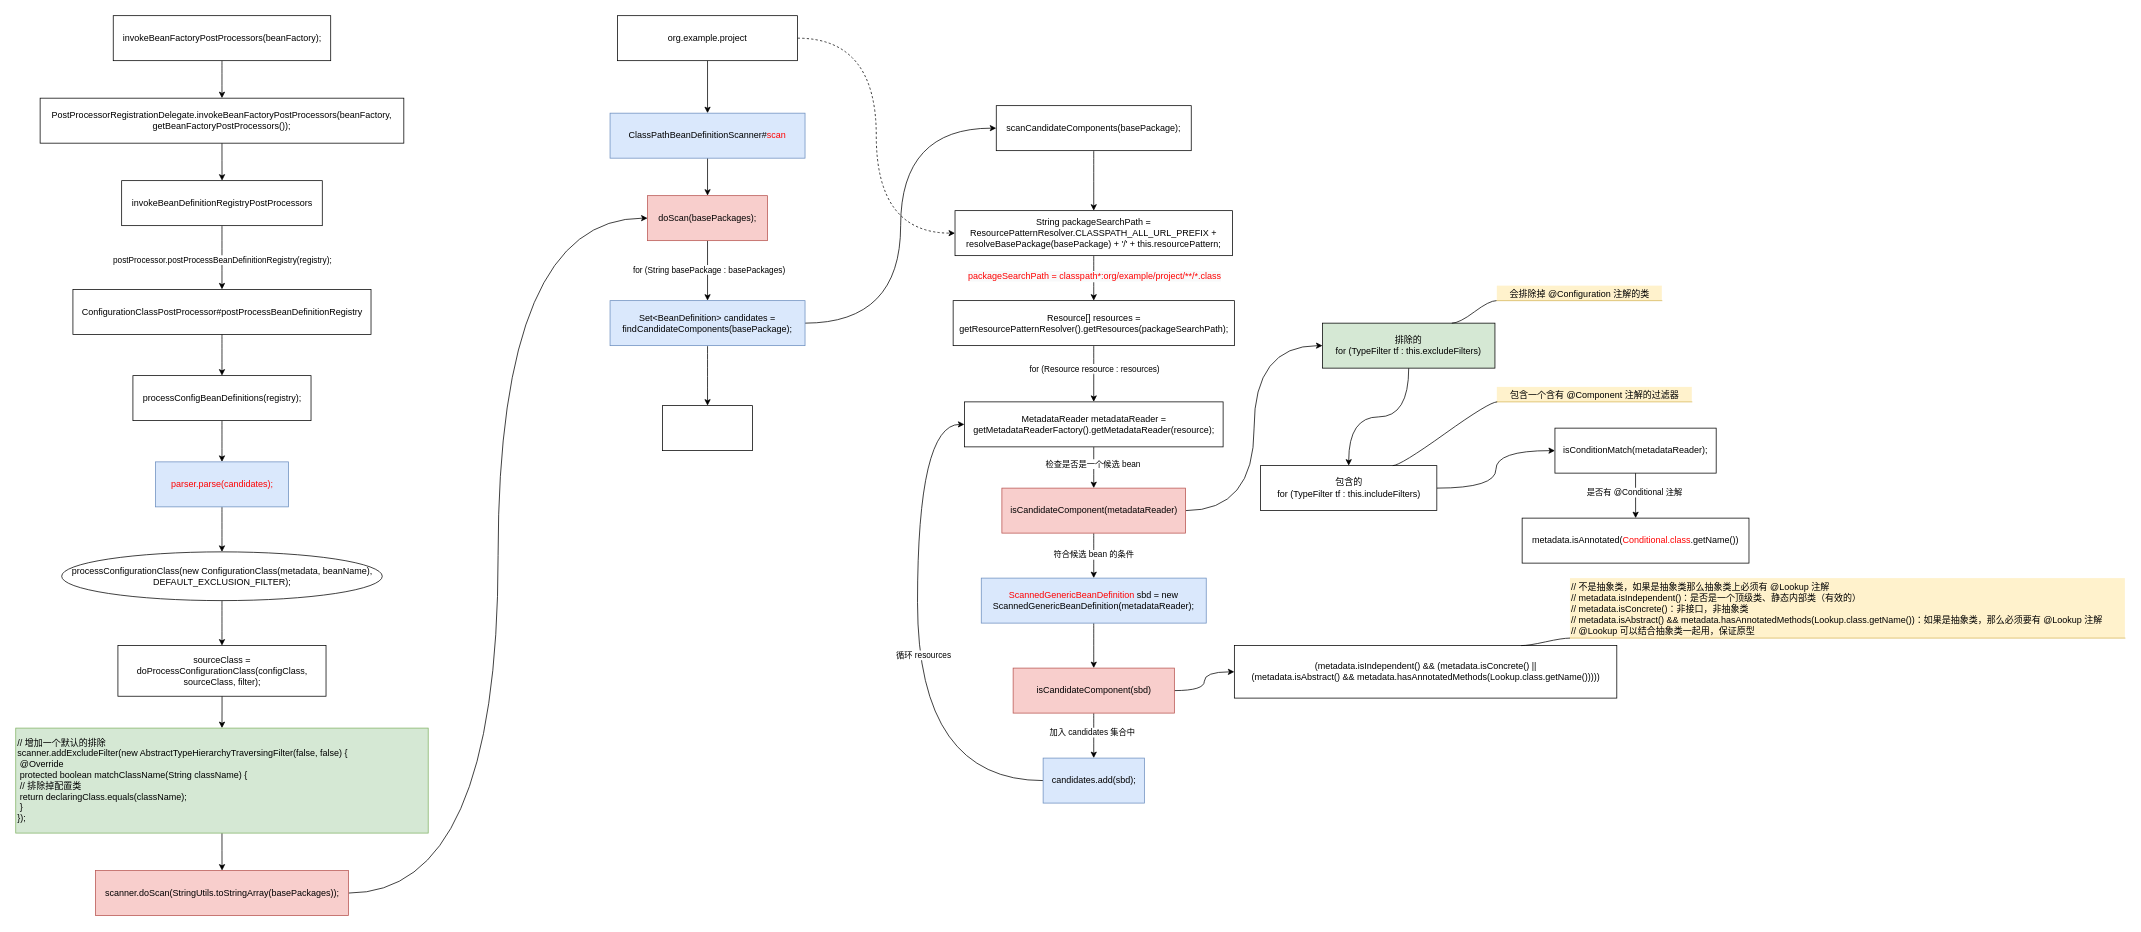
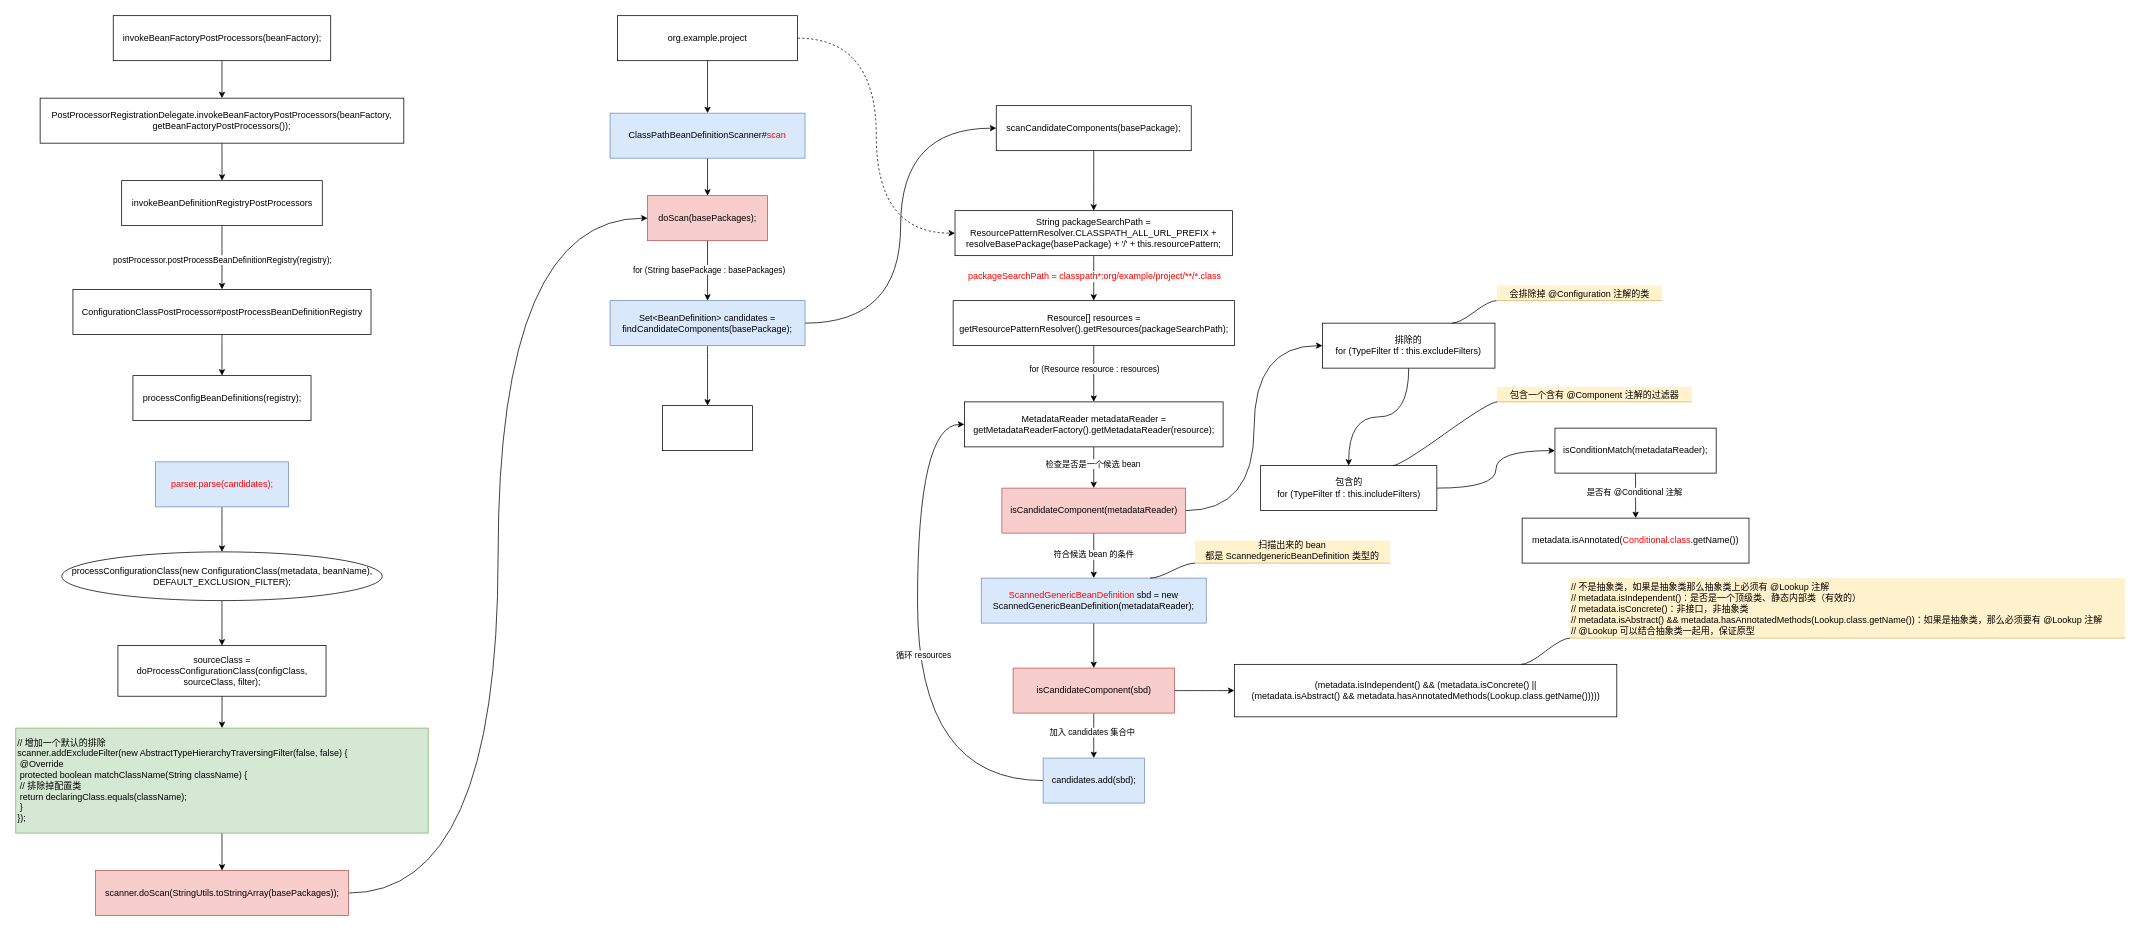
node "排除的 for (TypeFilter tf : this.excludeFilters)": fillcolor #d5e8d4 -> #ffffff
edge "processConfigBeanDefinitions(registry);" -> "parser.parse(candidates);": removed
node "扫描出来的 bean 都是 ScannedgenericBeanDefinition 类型的": added
edge "扫描出来的 bean 都是 ScannedgenericBeanDefinition 类型的" -- "ScannedGenericBeanDefinition sbd = new ScannedGenericBeanDefinition(metadataReader);": added
node "(metadata.isIndependent() && (metadata.isConcrete() || (metadata.isAbstract() && metadata.hasAnnotatedMethods(Lookup.class.getName()))))": moved (1426, 672) -> (1426, 690)
